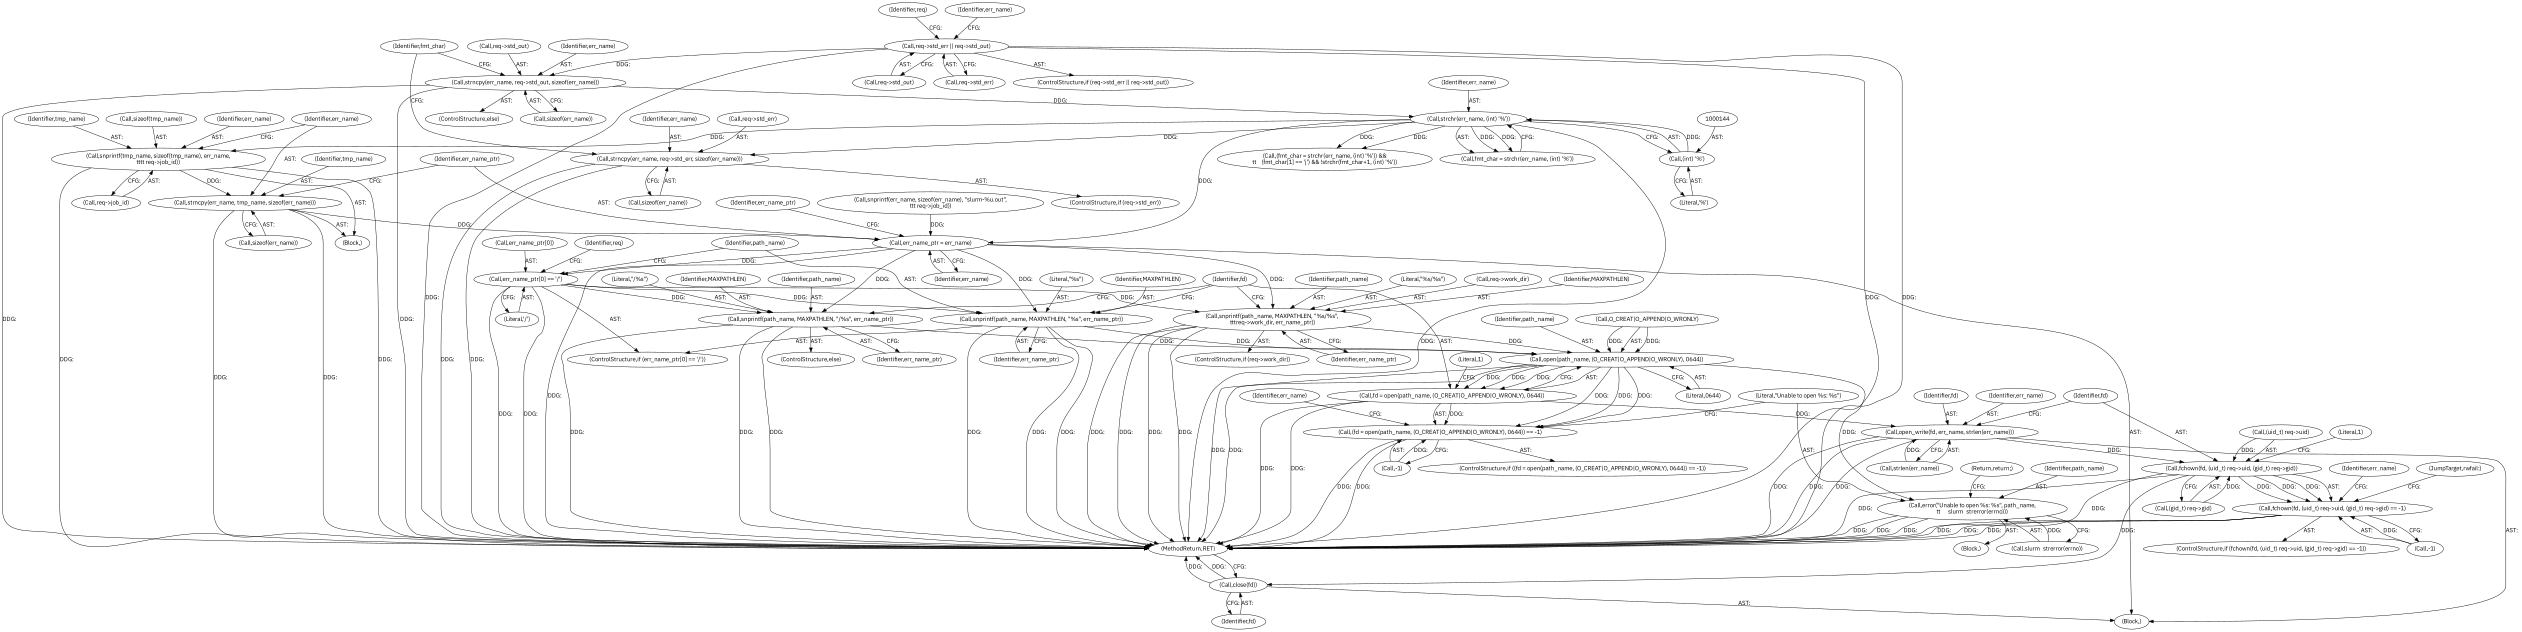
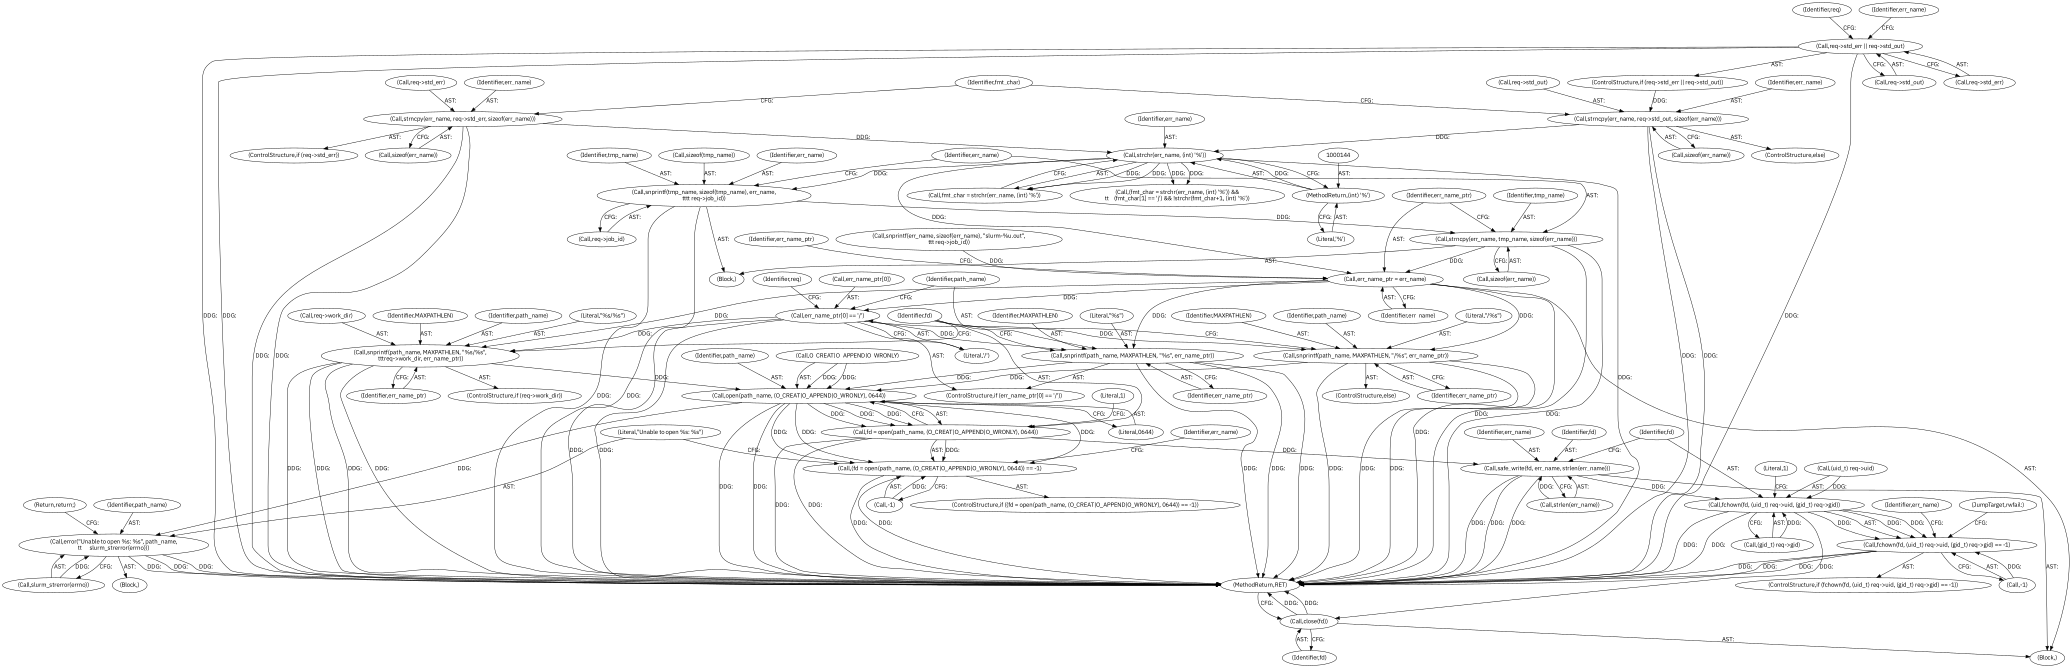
edge "(Call,req->std_err || req->std_out)" -> "(Call,strncpy(err_name, req->std_out, sizeof(err_name)))": now "(ControlStructure,if (req->std_err || req->std_out))" -> "(Call,strncpy(err_name, req->std_out, sizeof(err_name)))"
edge "(Call,strchr(err_name, (int) '%'))" -> "(Call,strncpy(err_name, req->std_err, sizeof(err_name)))": reversed
node "(Call,(int) '%')": label "(Call,(int) '%')" -> "(MethodReturn,(int) '%')"
node "(Call,open_write(fd, err_name, strlen(err_name)))": label "(Call,open_write(fd, err_name, strlen(err_name)))" -> "(Call,safe_write(fd, err_name, strlen(err_name)))"
